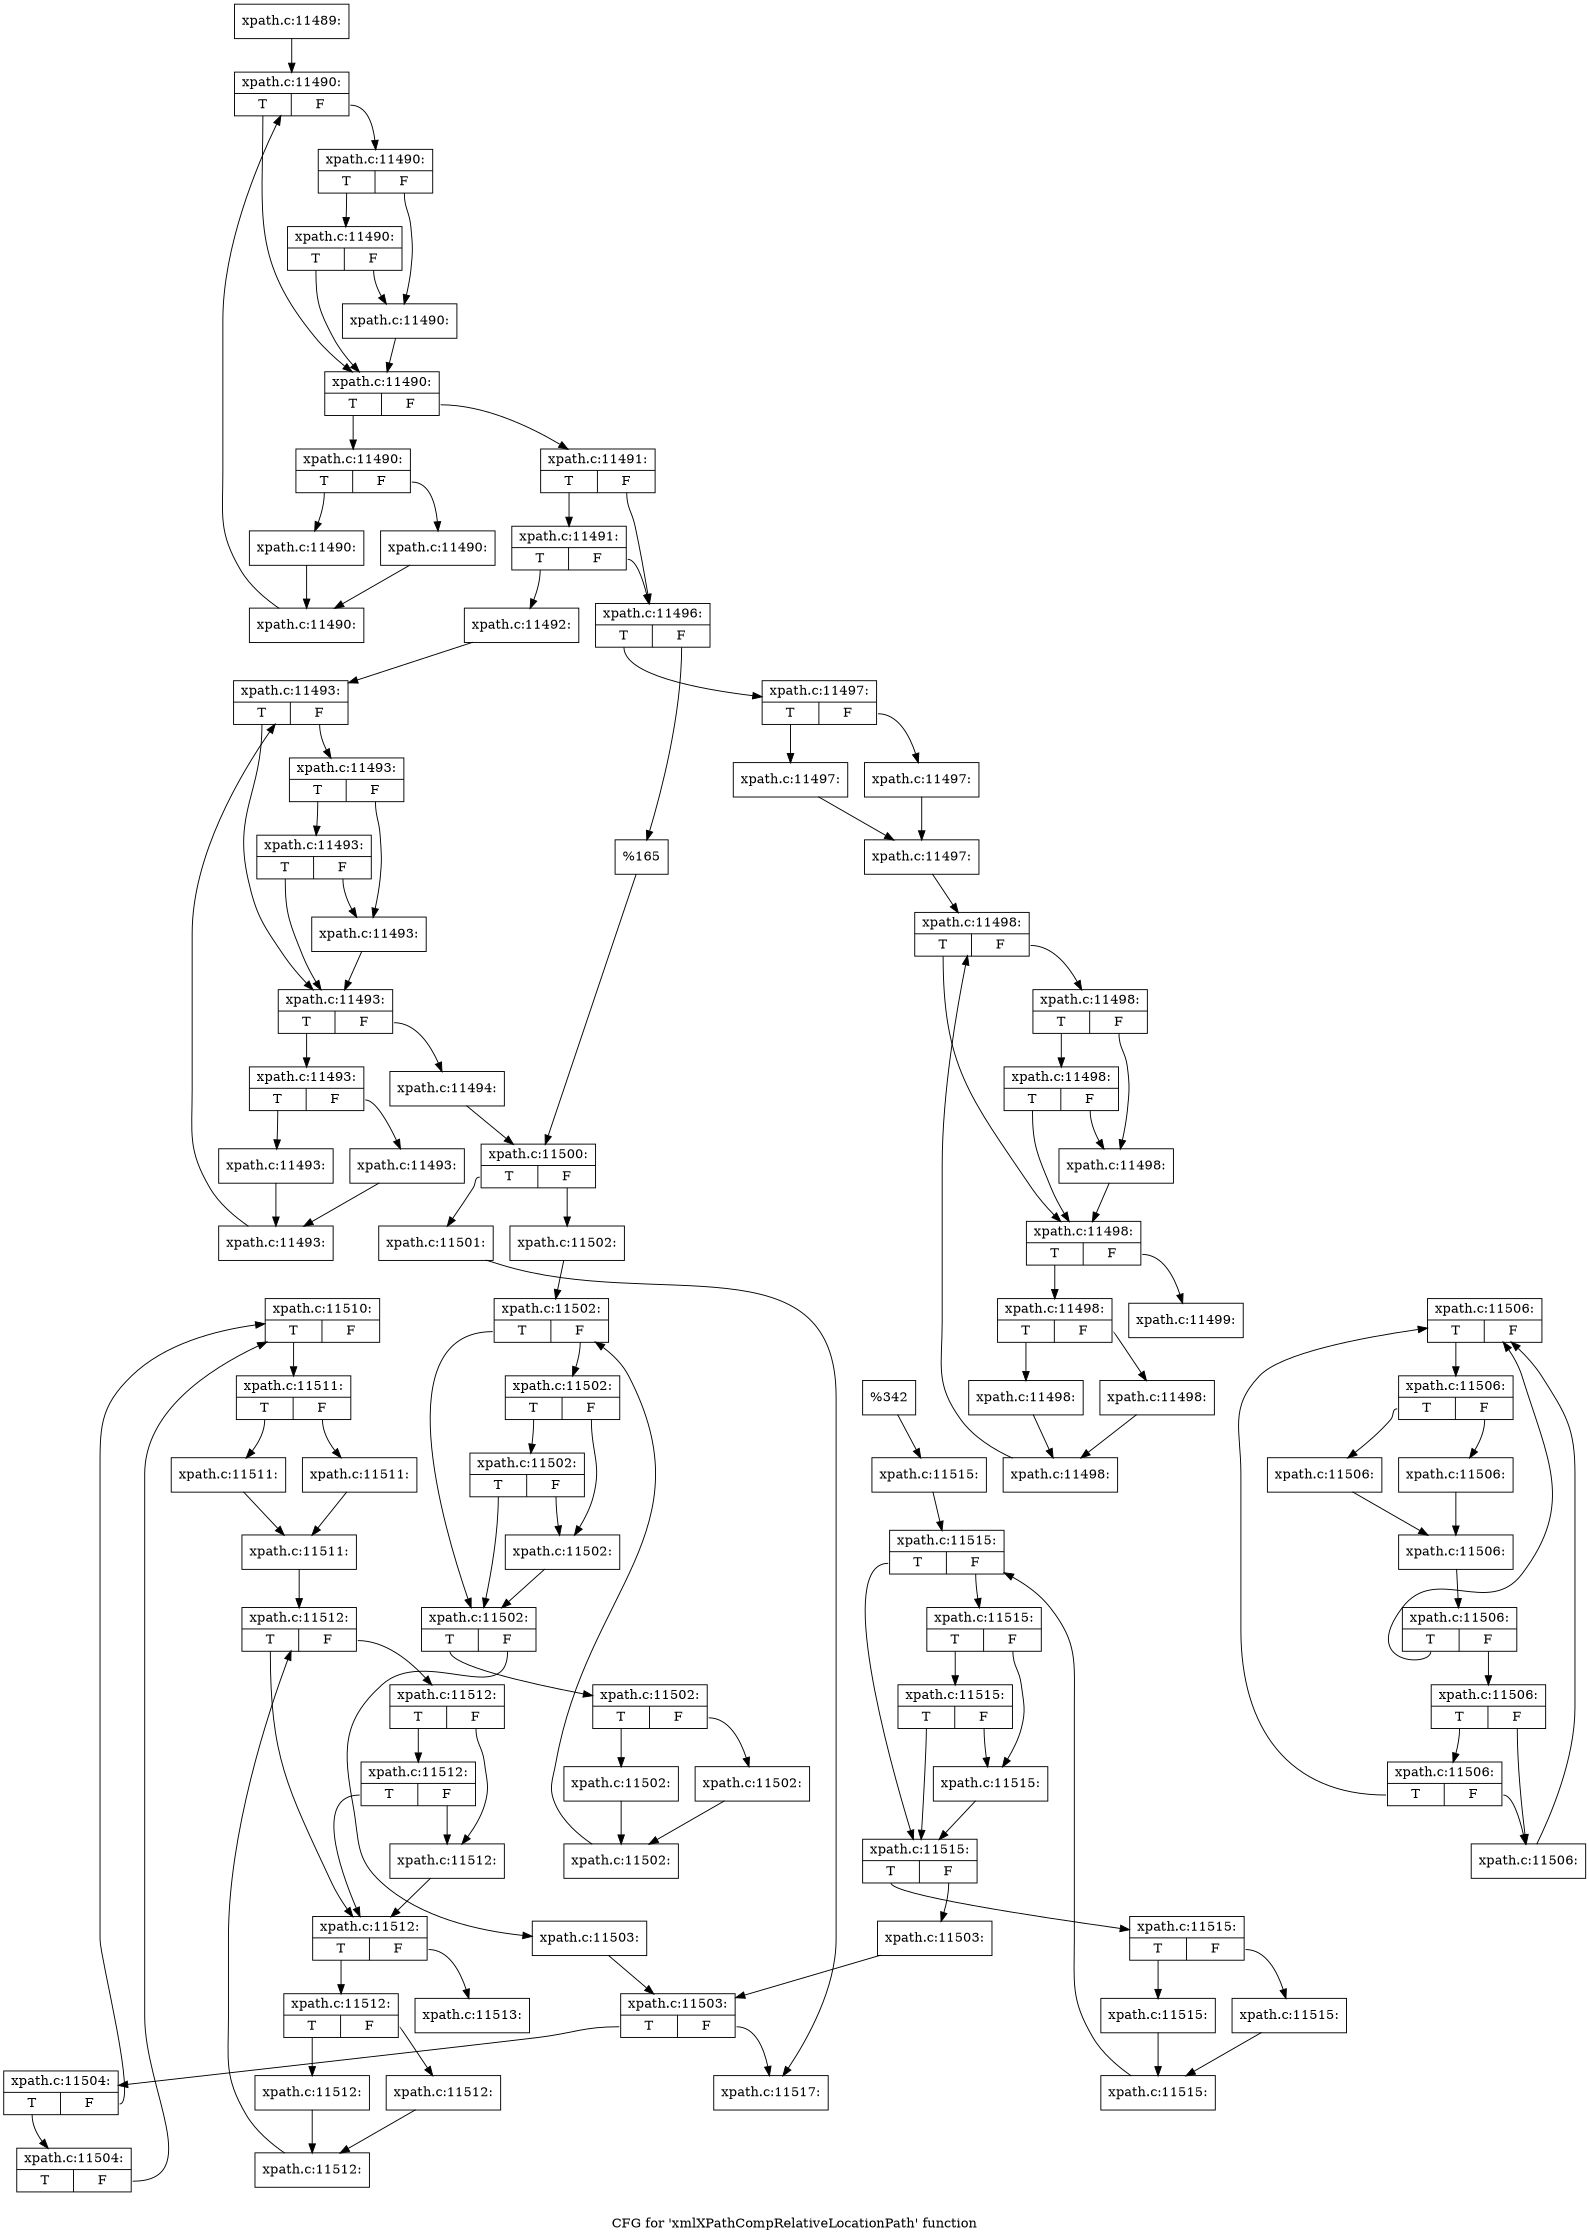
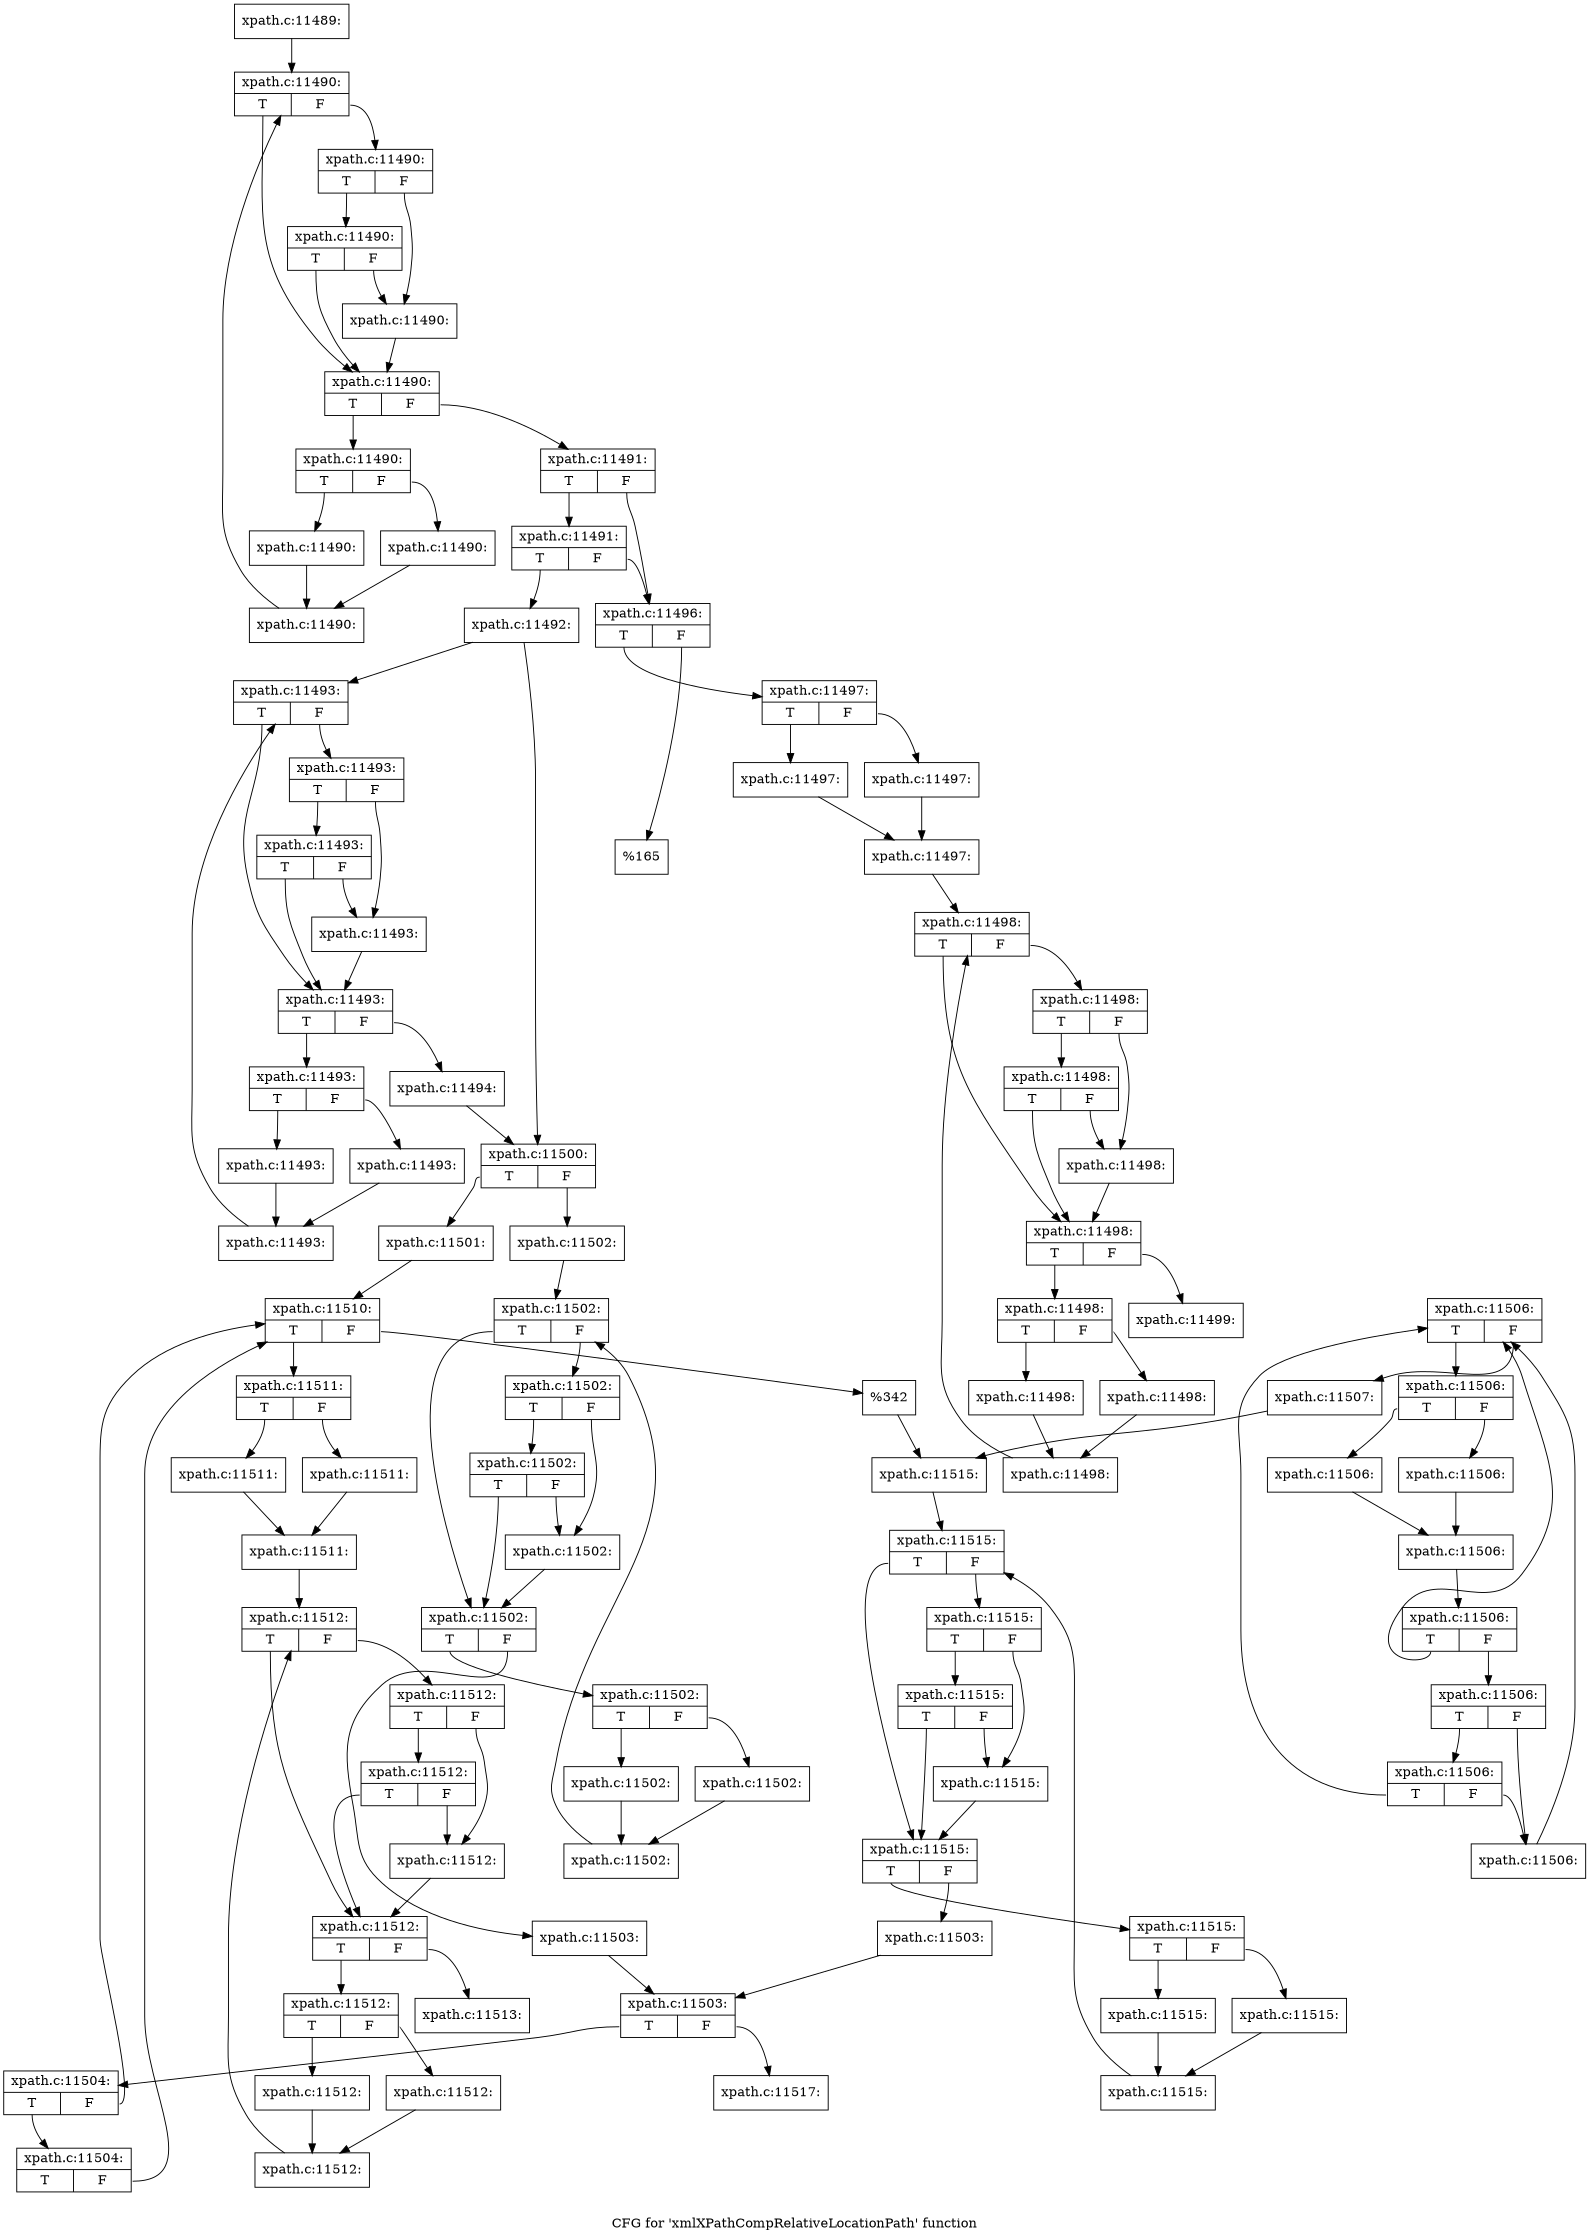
edge "%165" -> "xpath.c:11500:": now "xpath.c:11492:" -> "xpath.c:11500:"
edge "xpath.c:11510:" -> "%342": added
node "xpath.c:11507:": added
edge "xpath.c:11501:" -> "xpath.c:11517:": now "xpath.c:11501:" -> "xpath.c:11510:"
